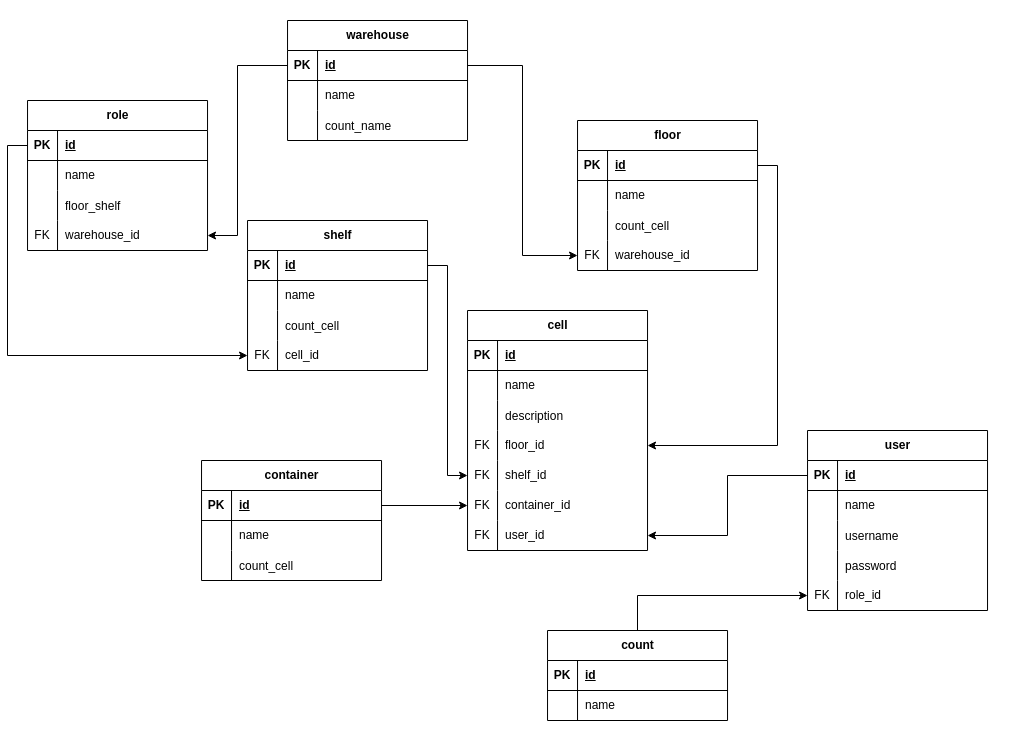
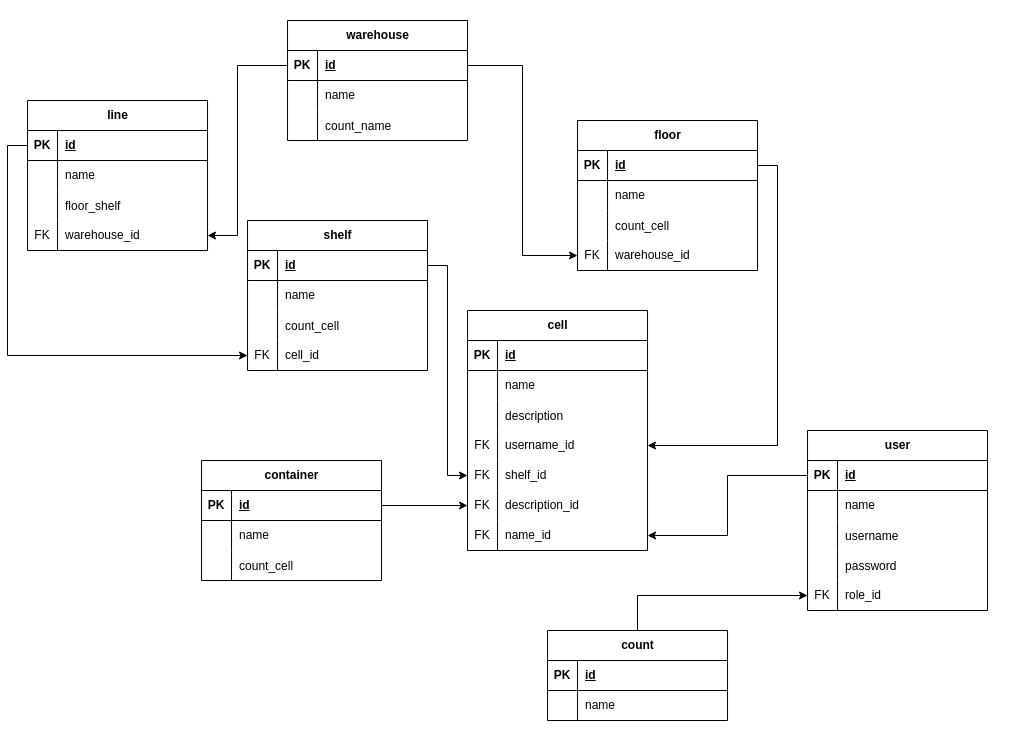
node "role": label "role" -> "line"
node "floor_id": label "floor_id" -> "username_id"
node "container_id": label "container_id" -> "description_id"
node "user_id": label "user_id" -> "name_id"
